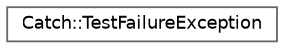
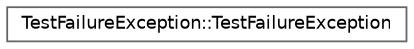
node "Catch::TestFailureException": label "Catch::TestFailureException" -> "TestFailureException::TestFailureException"
